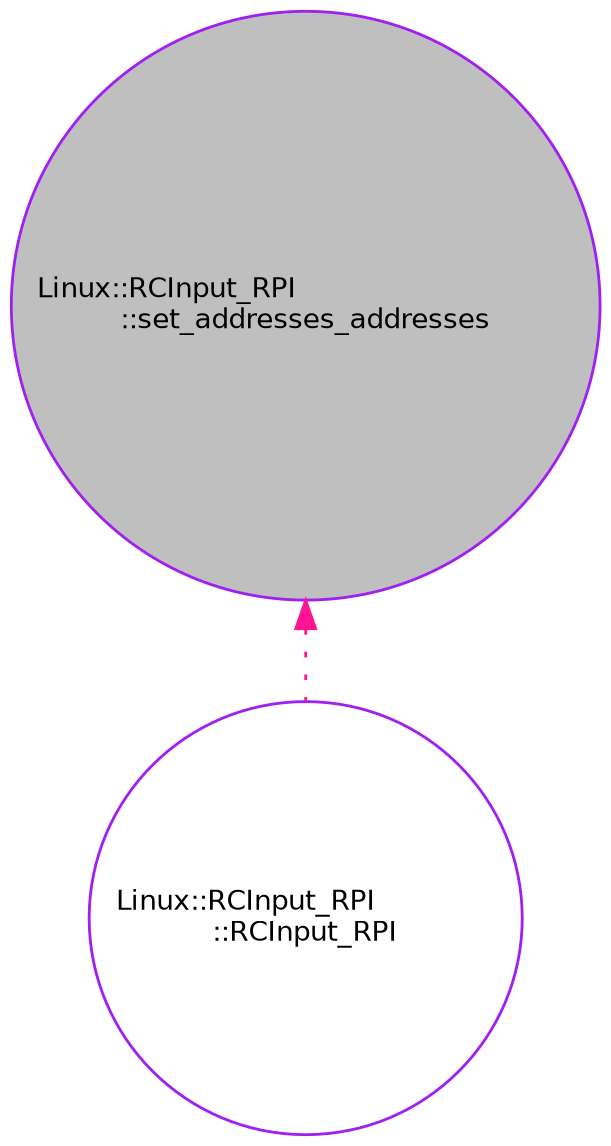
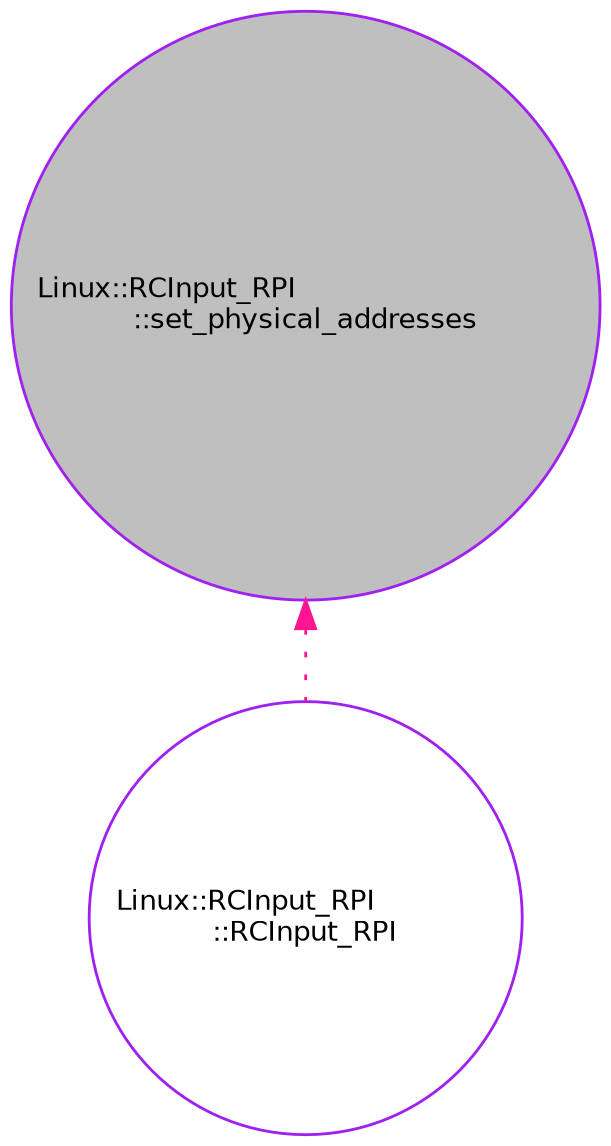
node "Linux::RCInput_RPI ::set_addresses_addresses": label "Linux::RCInput_RPI ::set_addresses_addresses" -> "Linux::RCInput_RPI ::set_physical_addresses"
